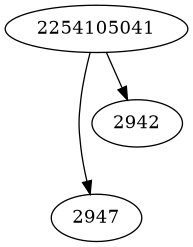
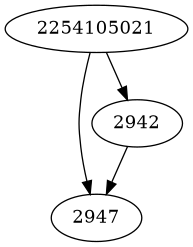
node "2254105041": label "2254105041" -> "2254105021"
edge "2942" -> "2947": added
